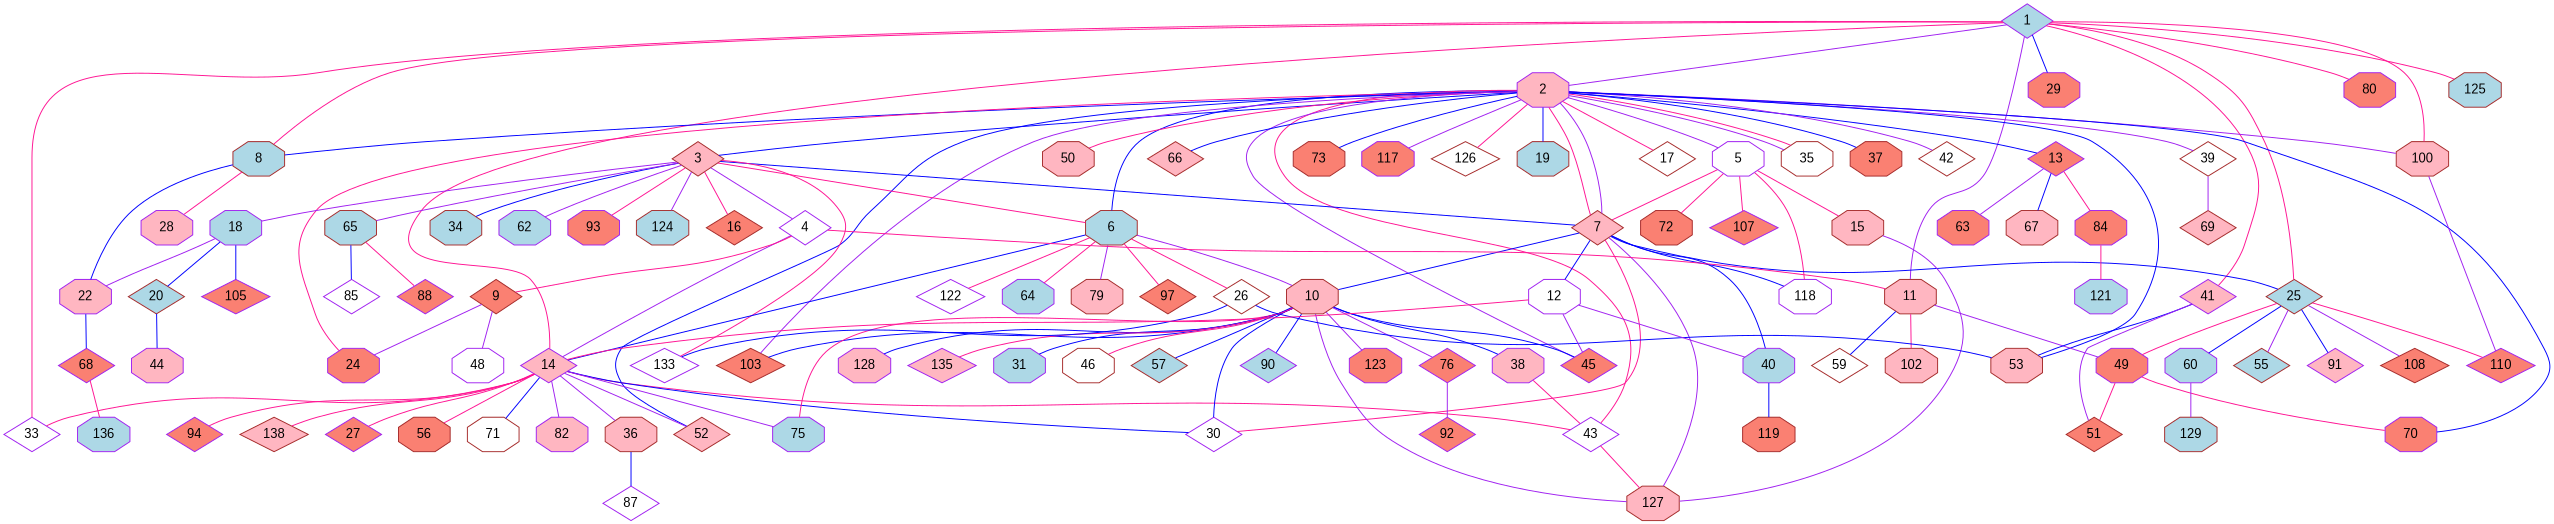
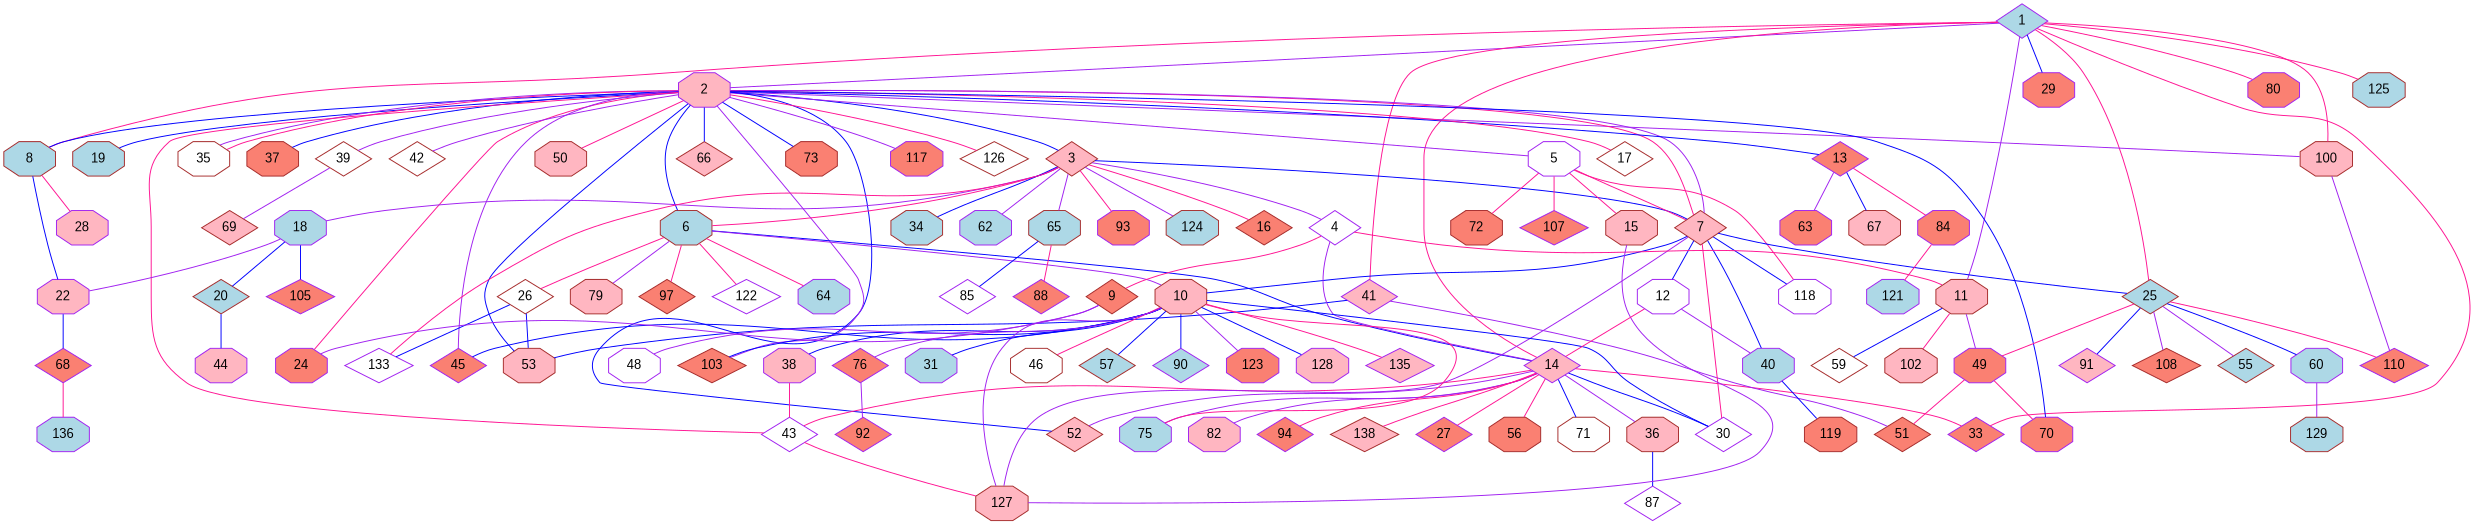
edge "12" -- "45": removed
node "33": fillcolor white -> salmon
